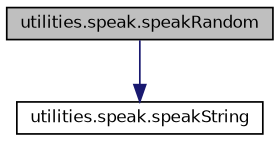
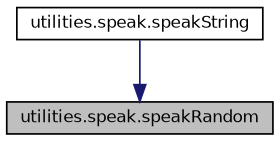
edge "utilities.speak.speakRandom" -> "utilities.speak.speakString": reversed
